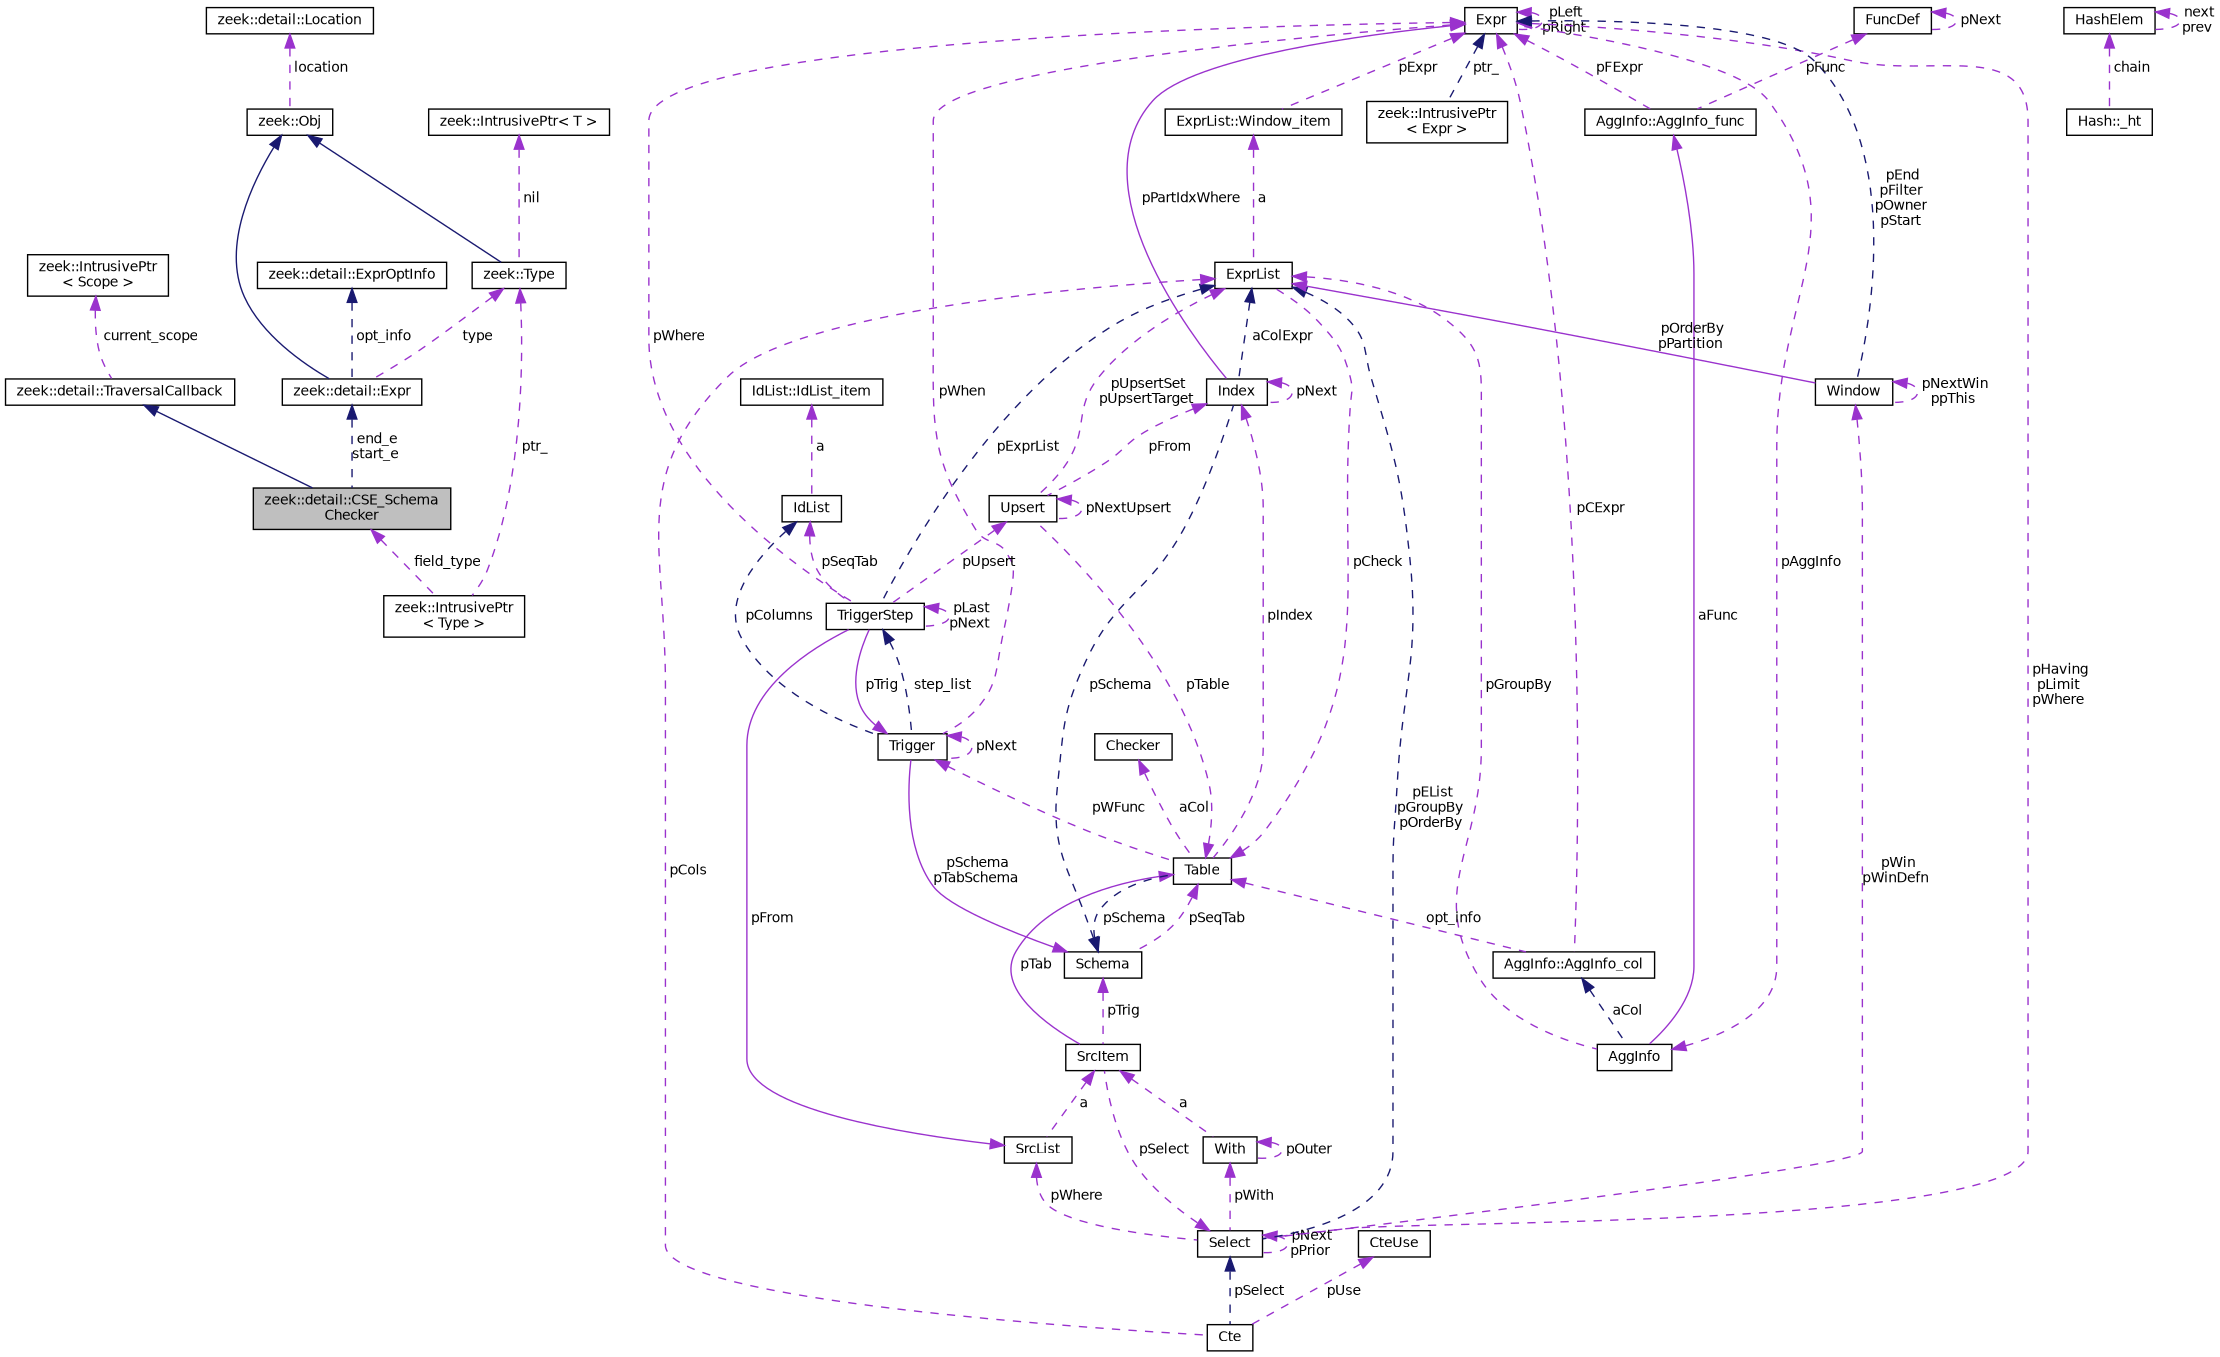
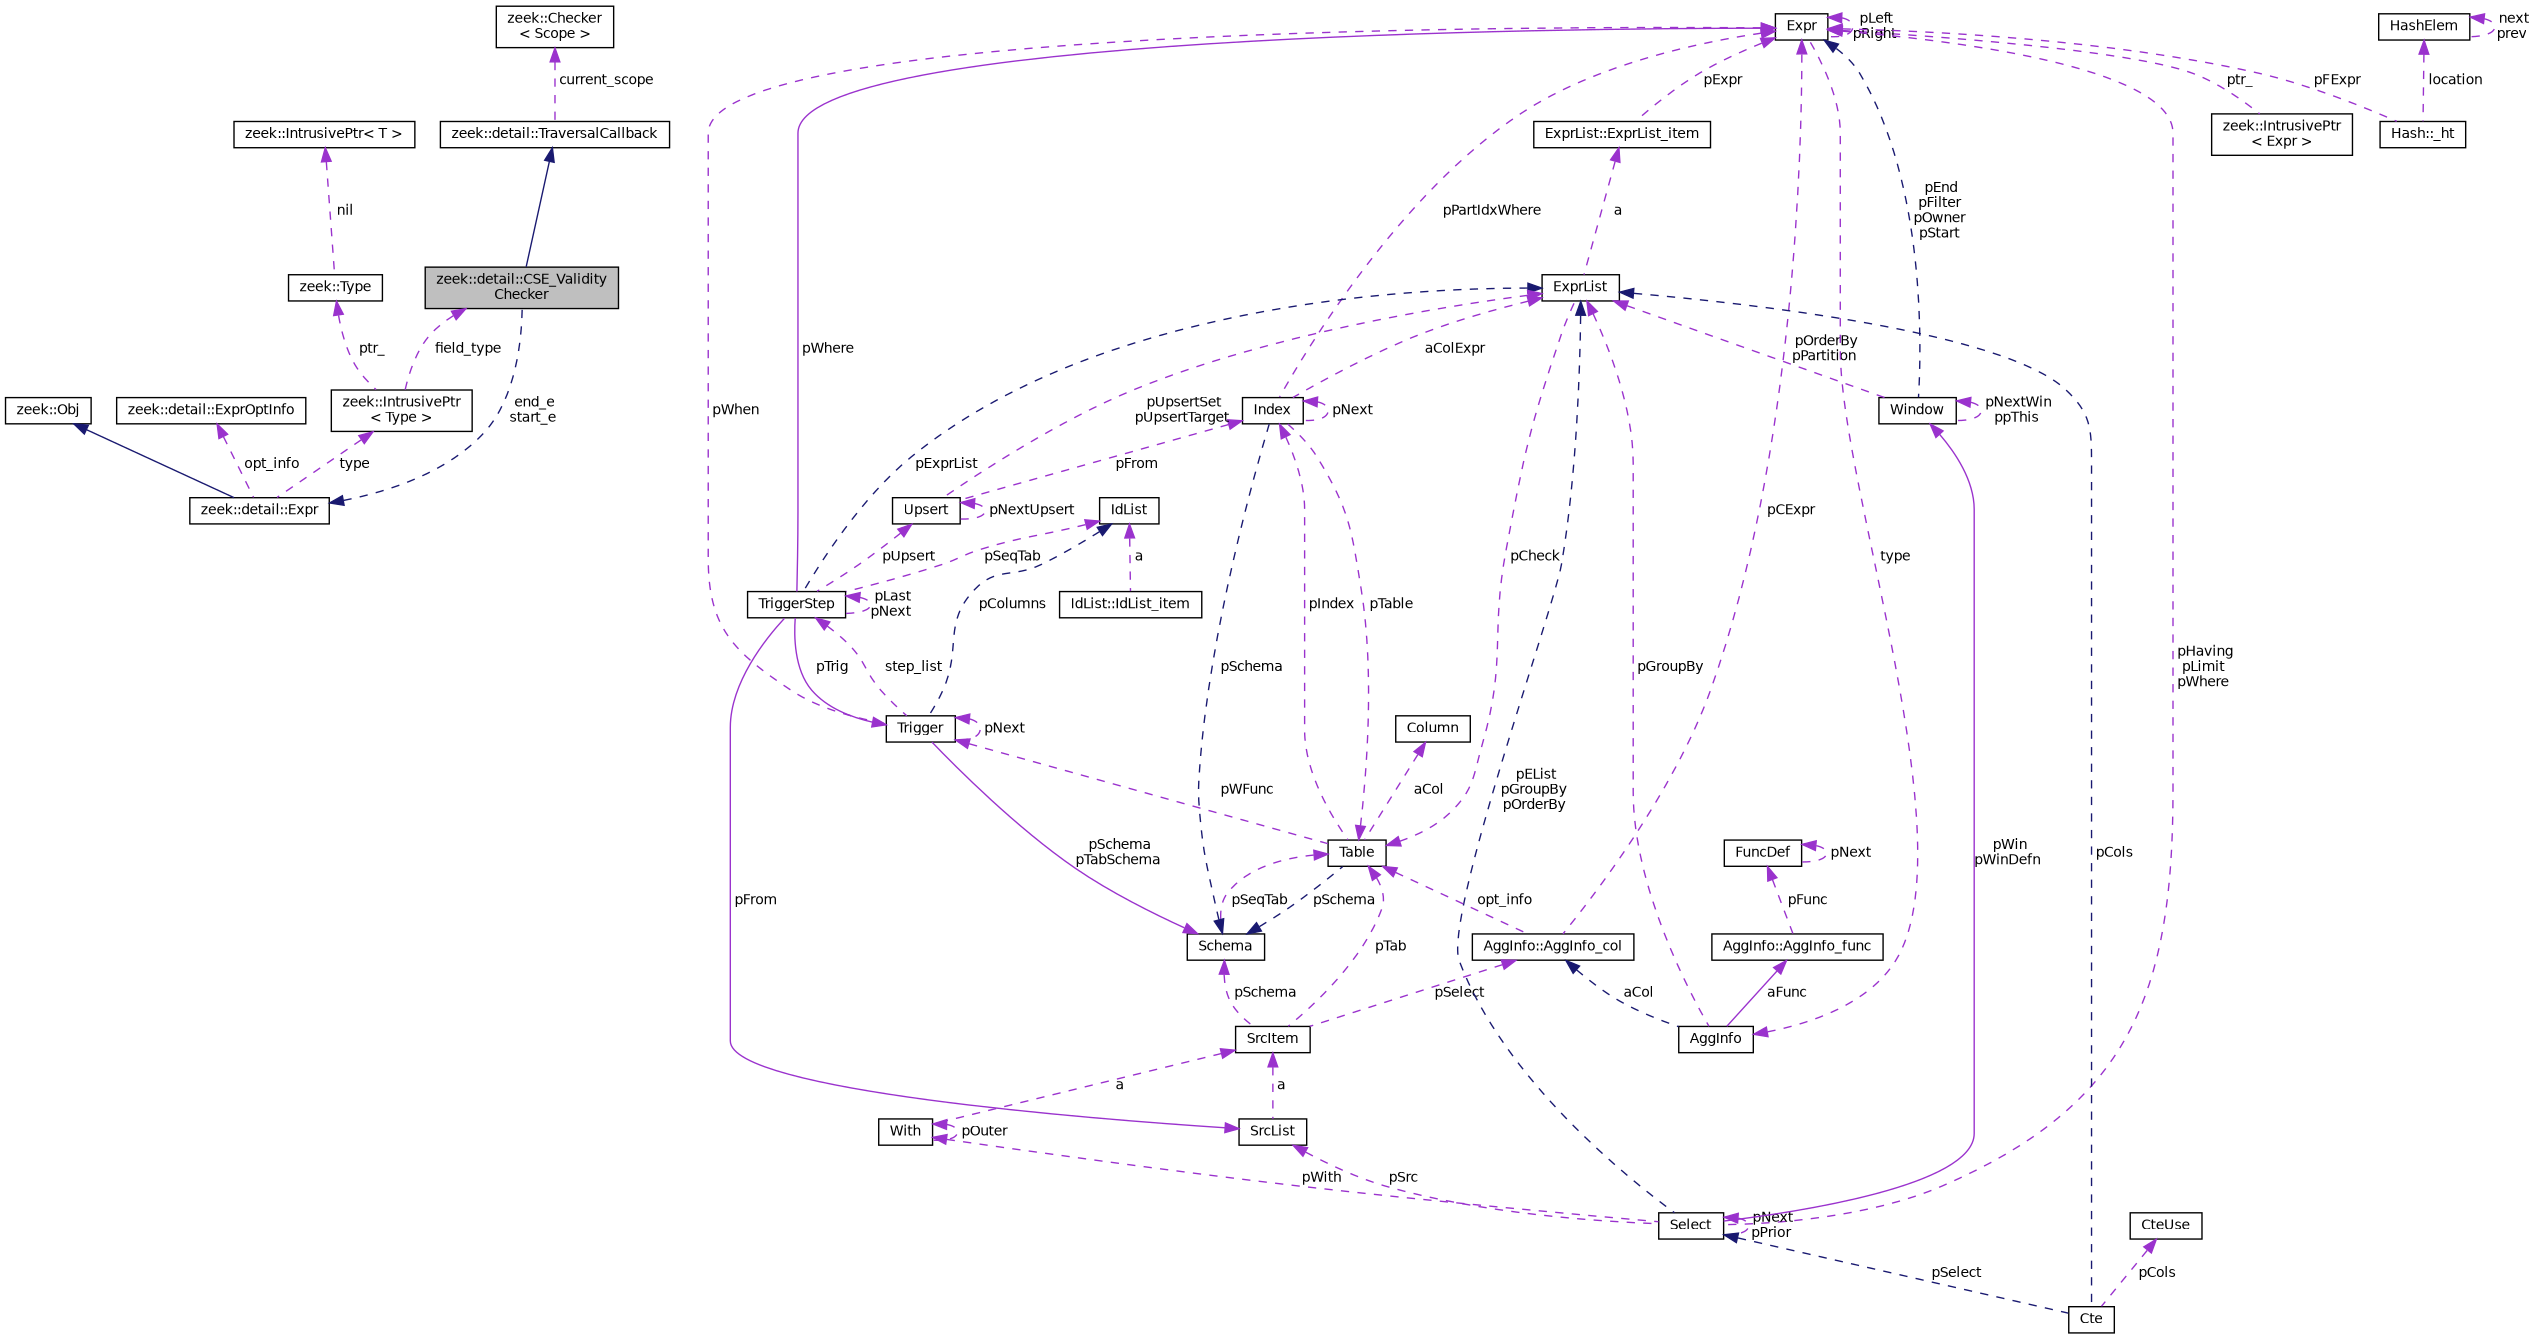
node "zeek::detail::Location": removed
edge "Hash::_ht" -> "HashElem": label " chain" -> " location"
edge "TriggerStep" -> "Expr": style dashed -> solid
edge "zeek::IntrusivePtr < Expr >" -> "Expr": color midnightblue -> darkorchid3
edge "AggInfo::AggInfo_func" -> "Expr": now "Hash::_ht" -> "Expr"
edge "Index" -> "Expr": style solid -> dashed
node "ExprList::Window_item": label "ExprList::Window_item" -> "ExprList::ExprList_item"
edge "zeek::Type" -> "zeek::Obj": removed
node "zeek::IntrusivePtr < Scope >": label "zeek::IntrusivePtr < Scope >" -> "zeek::Checker < Scope >"
edge "Window" -> "ExprList": style solid -> dashed
edge "zeek::detail::Expr" -> "zeek::Type": now "zeek::detail::Expr" -> "zeek::IntrusivePtr < Type >"
edge "zeek::detail::Expr" -> "zeek::detail::ExprOptInfo": color midnightblue -> darkorchid3
edge "Index" -> "ExprList": color midnightblue -> darkorchid3
edge "IdList" -> "IdList::IdList_item": reversed
node "zeek::detail::CSE_Schema Checker": label "zeek::detail::CSE_Schema Checker" -> "zeek::detail::CSE_Validity Checker"
edge "Expr" -> "AggInfo": label " pAggInfo" -> " type"
edge "Upsert" -> "Table": now "Index" -> "Table"
edge "Trigger" -> "TriggerStep": color midnightblue -> darkorchid3
node "Checker": label "Checker" -> "Column"
edge "Cte" -> "ExprList": color darkorchid3 -> midnightblue
edge "SrcItem" -> "Table": style solid -> dashed
edge "SrcItem" -> "Schema": label " pTrig" -> " pSchema"
edge "Select" -> "Window": style dashed -> solid
edge "SrcItem" -> "Select": now "SrcItem" -> "AggInfo::AggInfo_col"
edge "Select" -> "SrcList": label " pWhere" -> " pSrc"
edge "Cte" -> "CteUse": label " pUse" -> " pCols"
